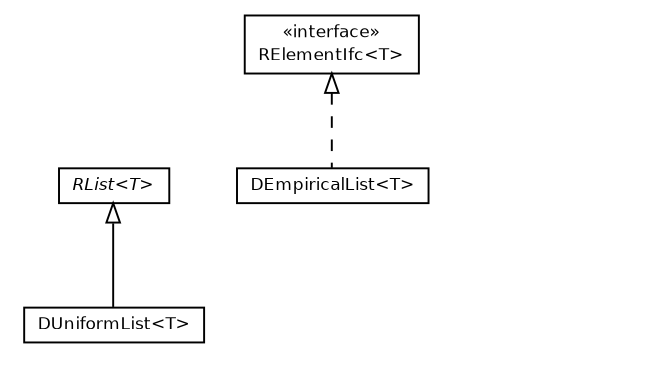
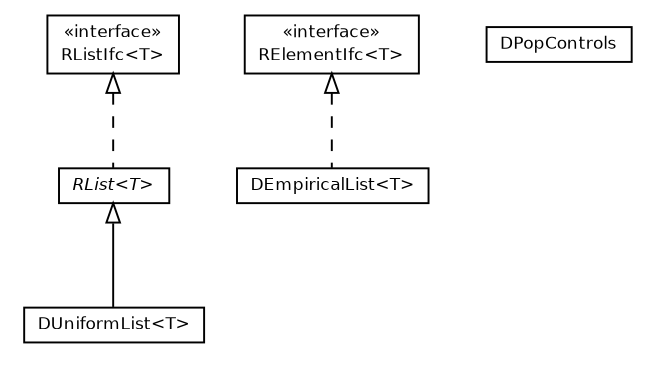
node "RListIfc<T>": added
node "DPopControls": added
